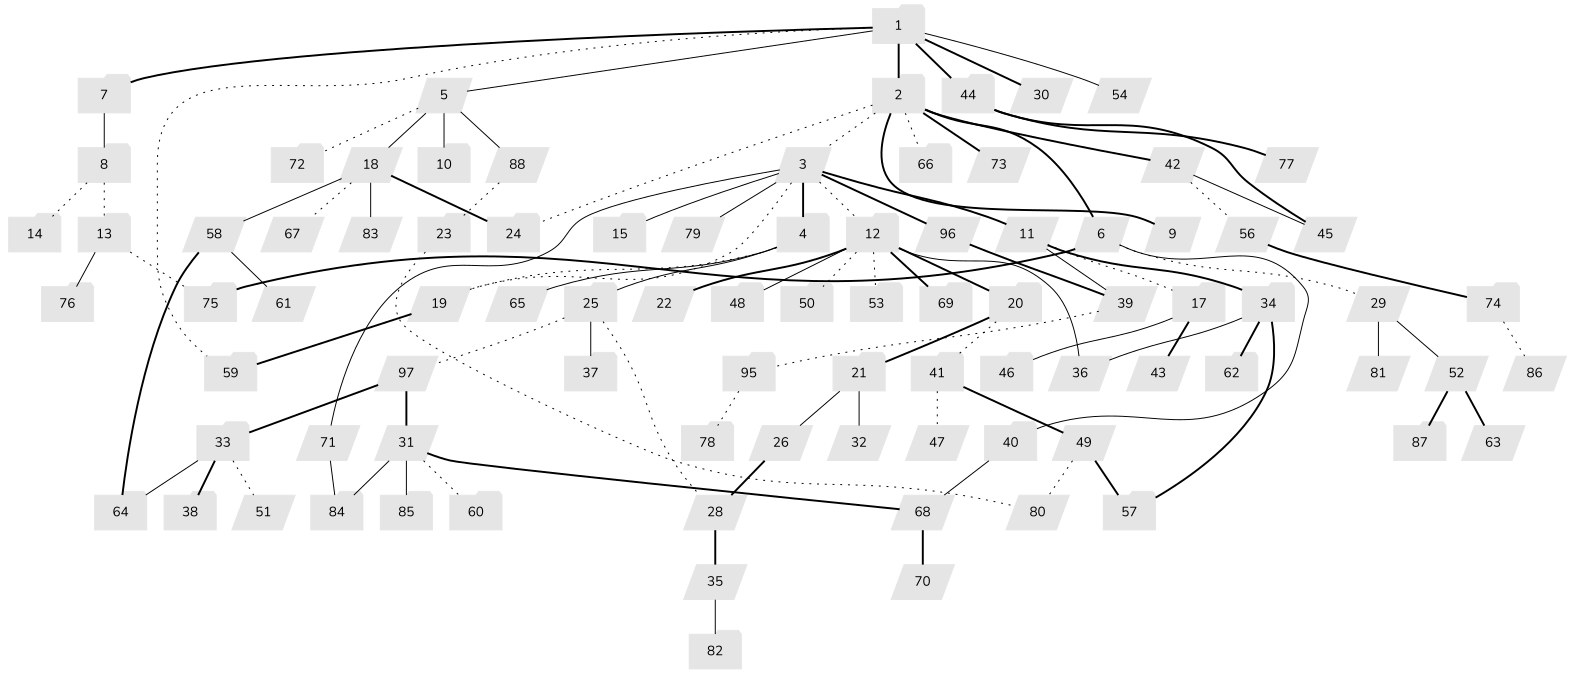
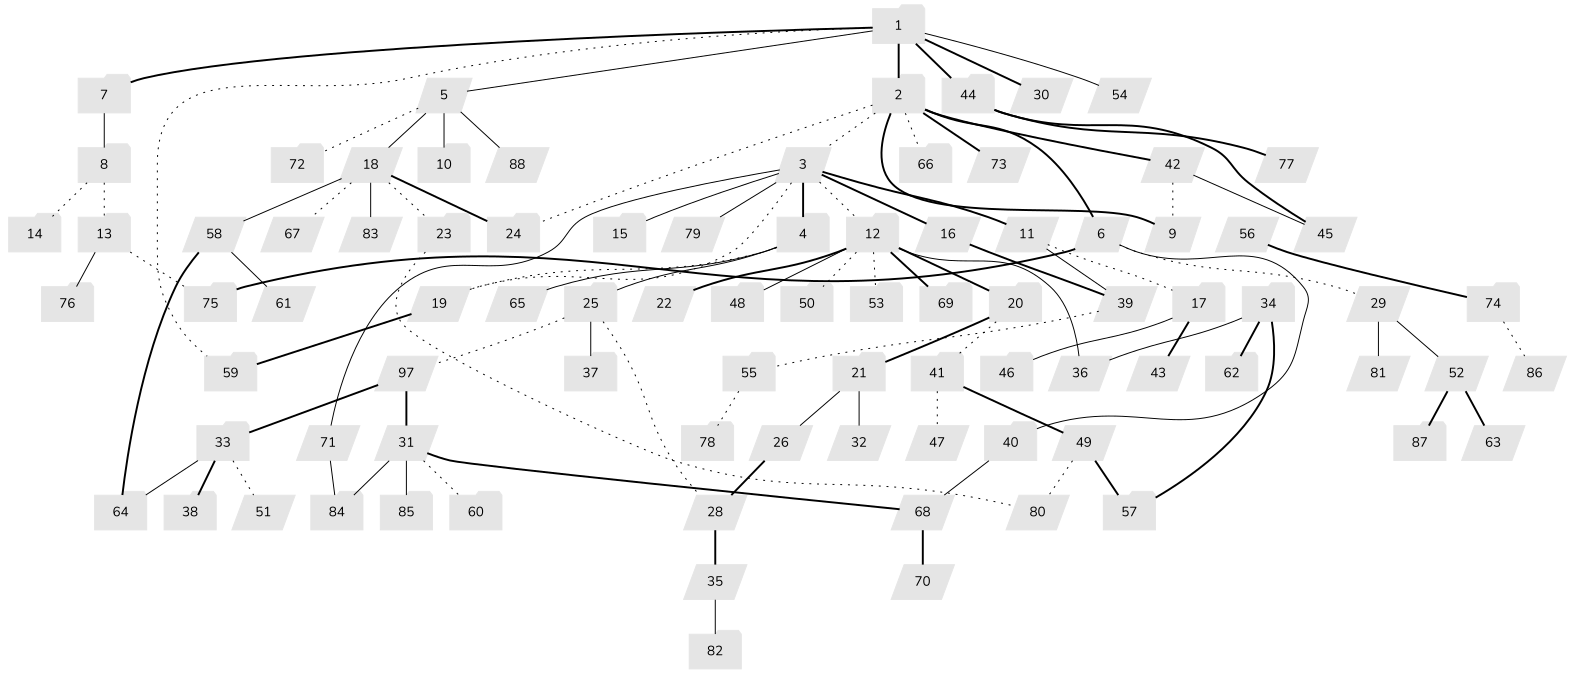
edge "88" -- "23": now "18" -- "23"
edge "42" -- "56": now "42" -- "9"
node "96": label "96" -> "16"
edge "11" -- "34": removed
node "95": label "95" -> "55"
